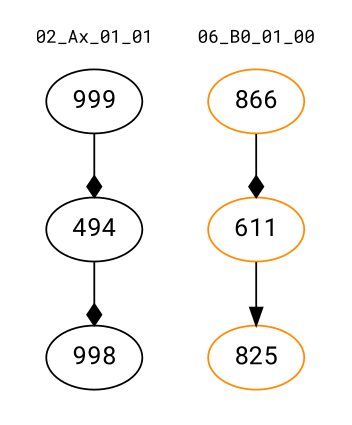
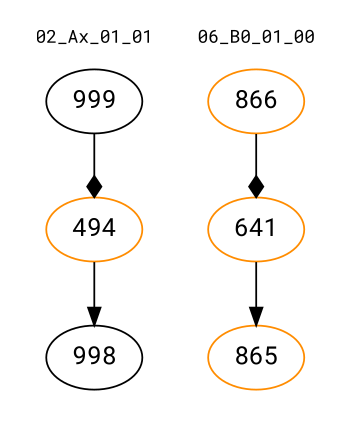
node "494": color black -> darkorange
node "611": label "611" -> "641"
edge "494" -> "998": arrowhead diamond -> normal
node "825": label "825" -> "865"
